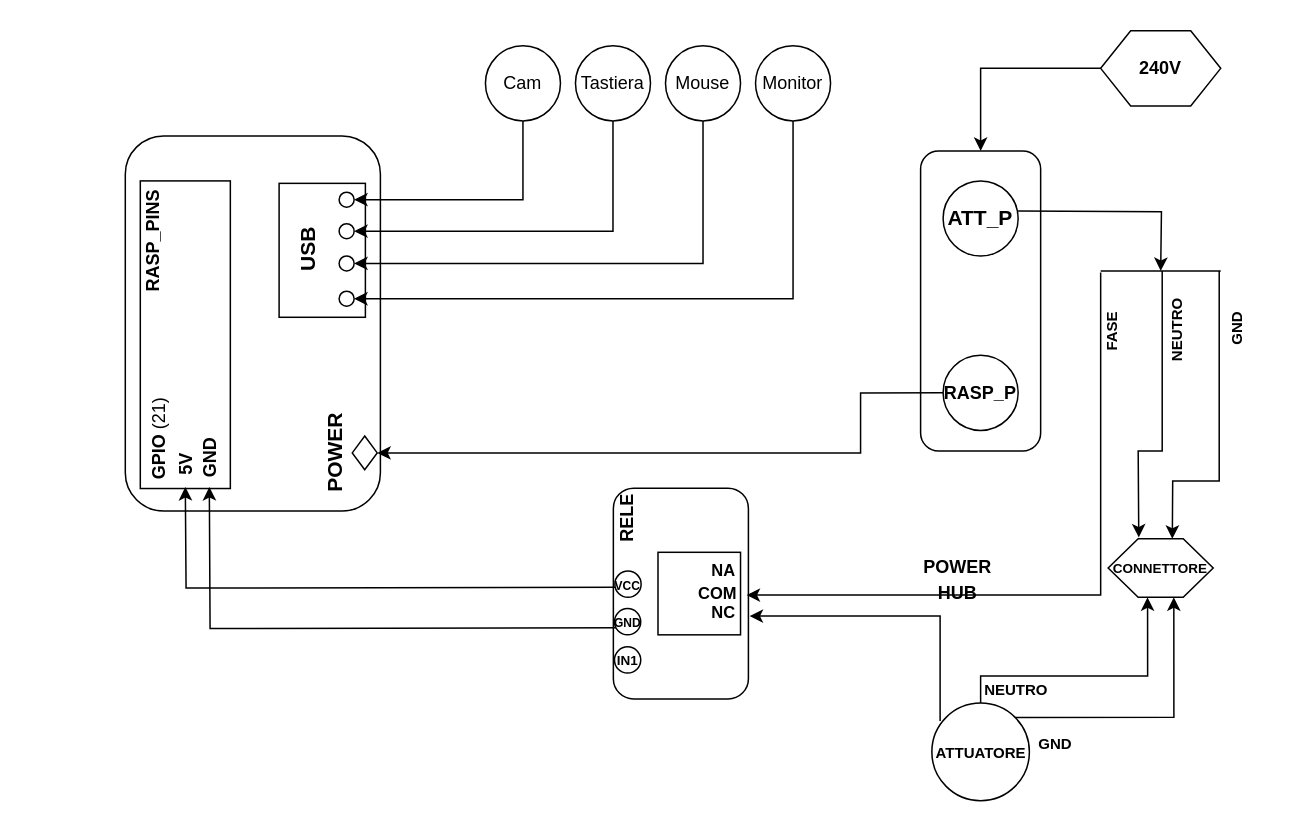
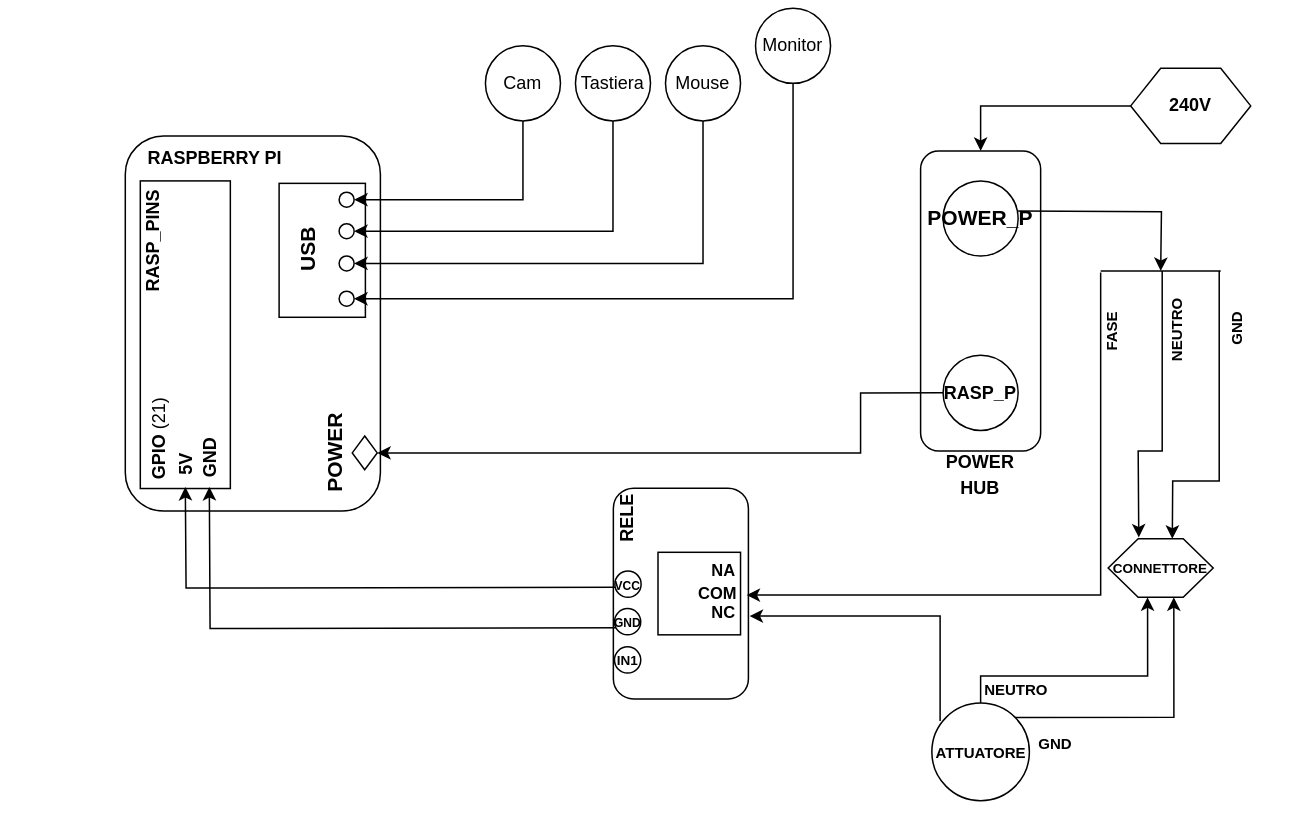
node "240V": moved (1160, 68) -> (1190, 106)
node "Monitor": moved (793, 83) -> (793, 46)
node "RASPBERRY PI": added
node "ATT_P": label "ATT_P" -> "POWER_P"
node "POWER HUB": moved (958, 578) -> (980, 473)
